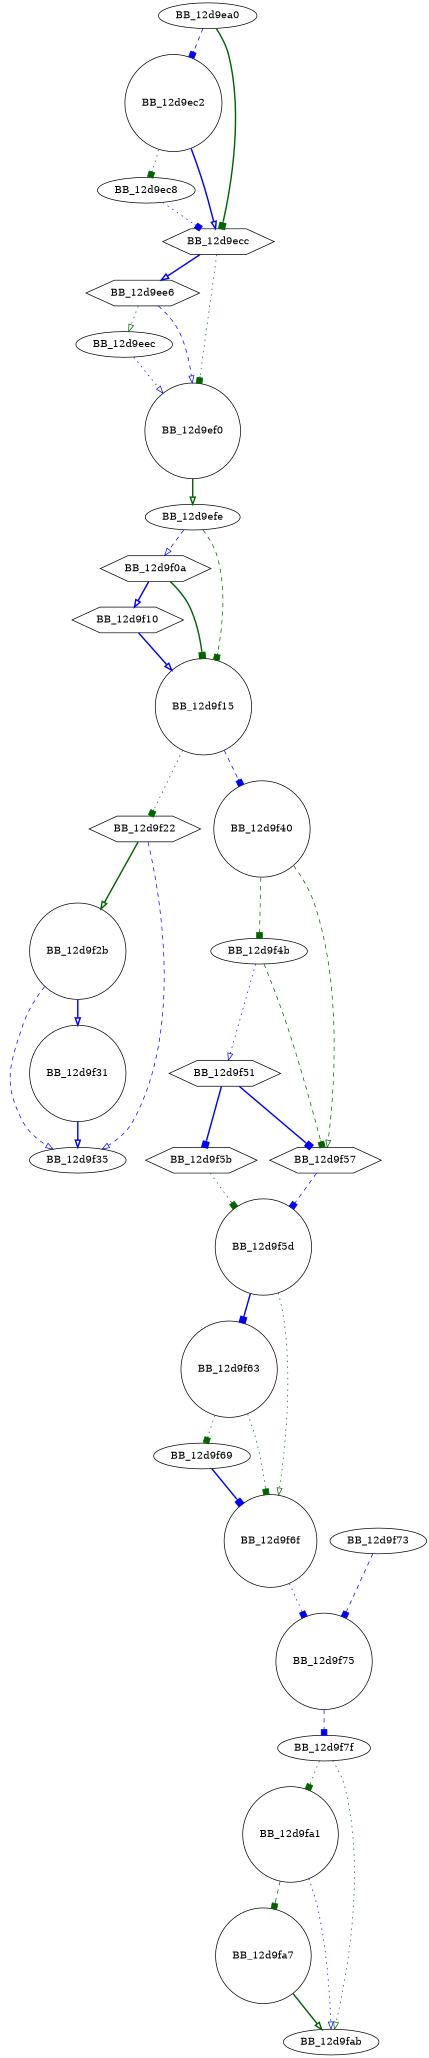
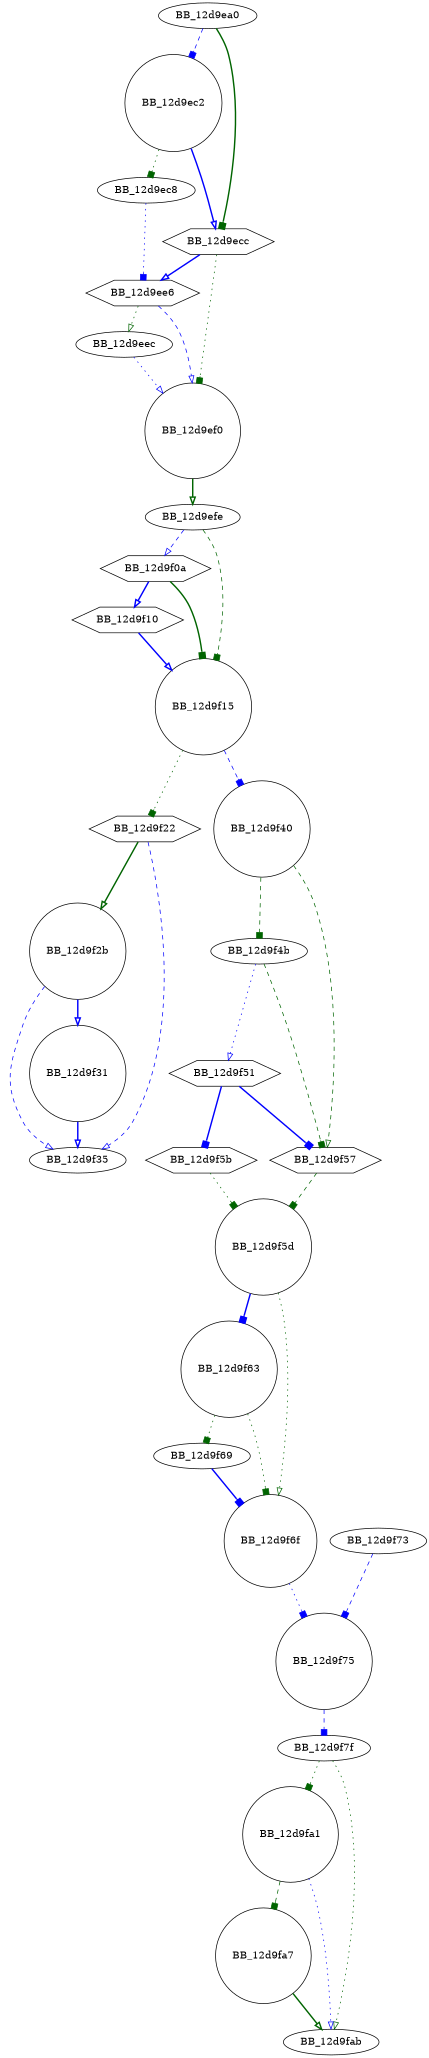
edge "BB_12d9ec8" -> "BB_12d9ecc": now "BB_12d9ec8" -> "BB_12d9ee6"
edge "BB_12d9f57" -> "BB_12d9f5d": color blue -> darkgreen
